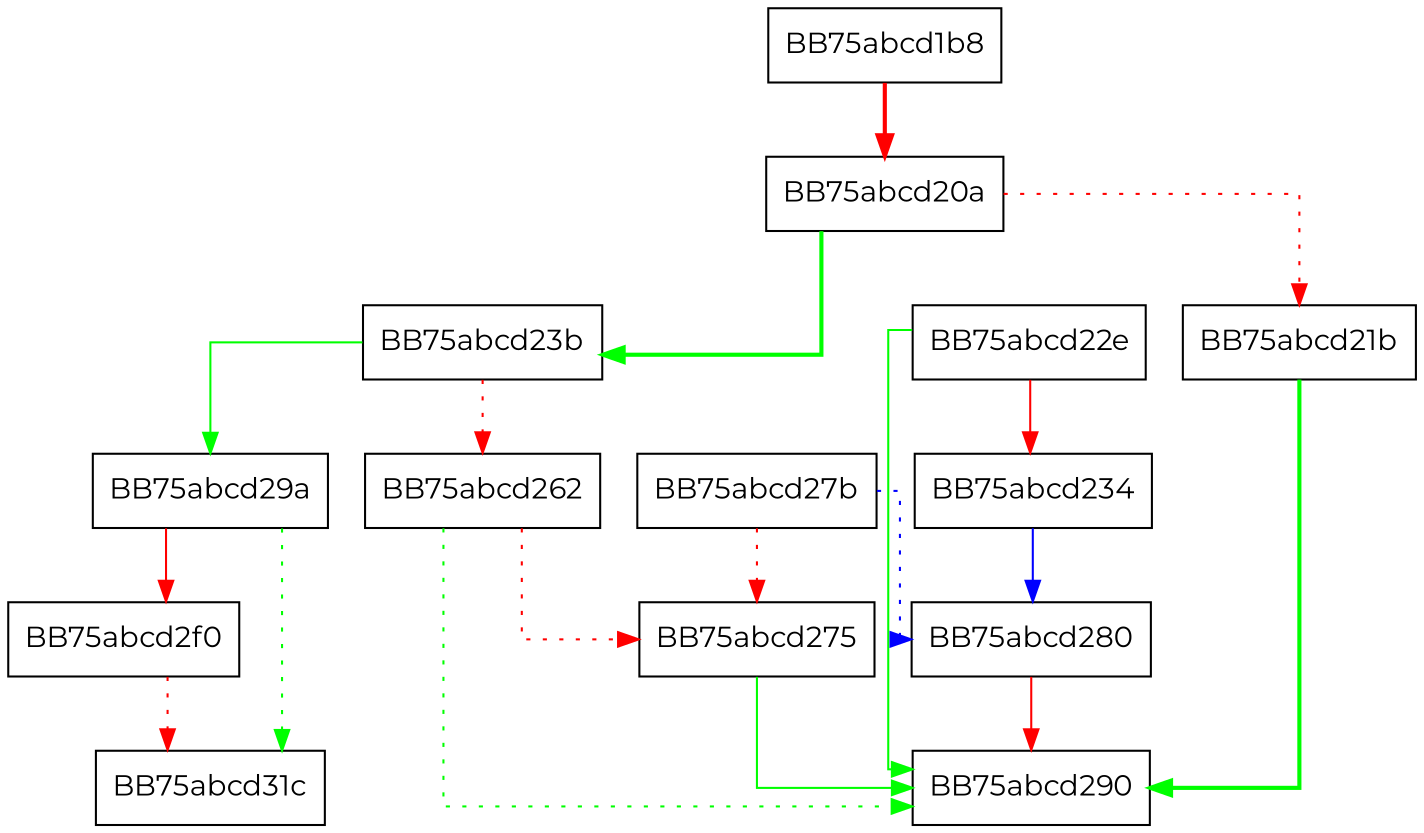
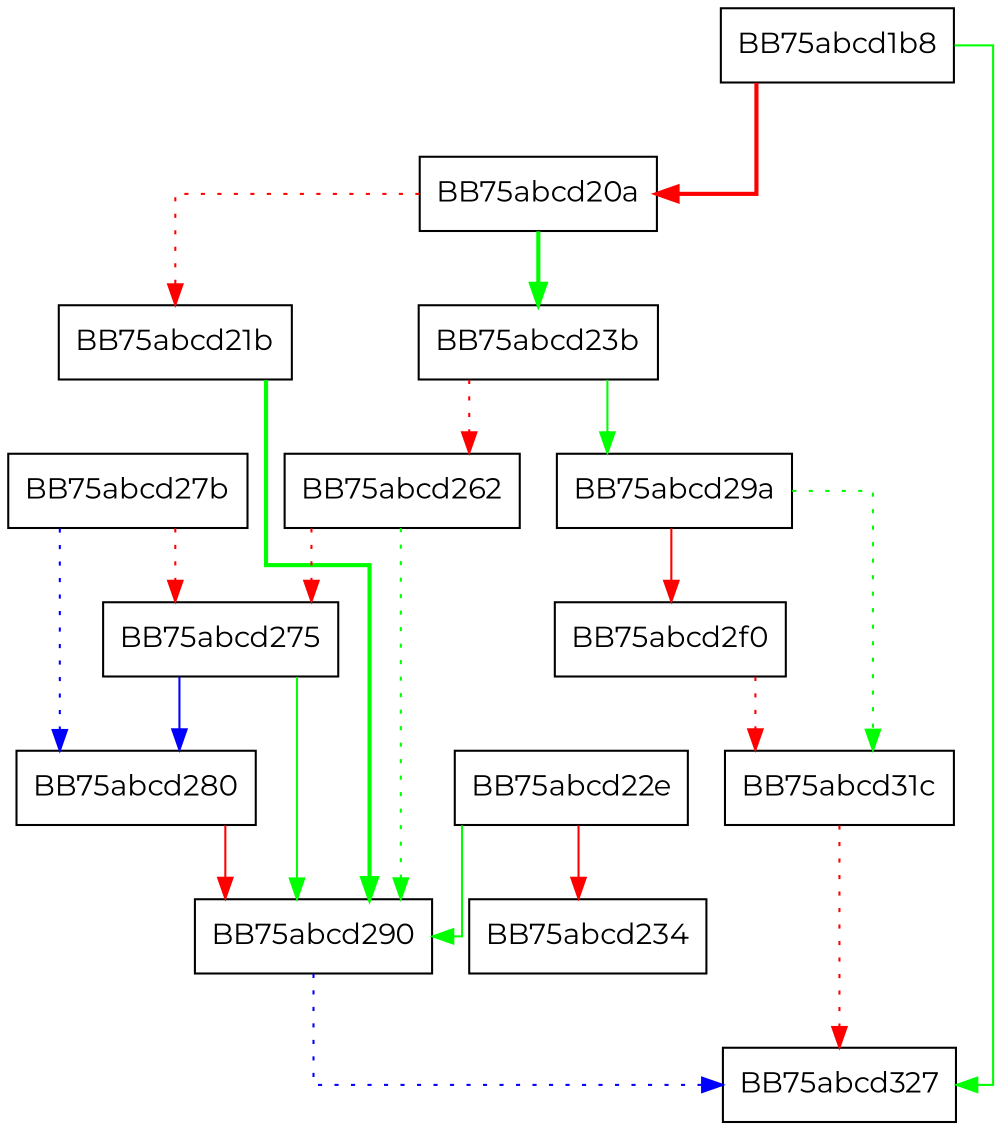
edge "BB75abcd234" -> "BB75abcd280": now "BB75abcd275" -> "BB75abcd280"
node "BB75abcd327": added
